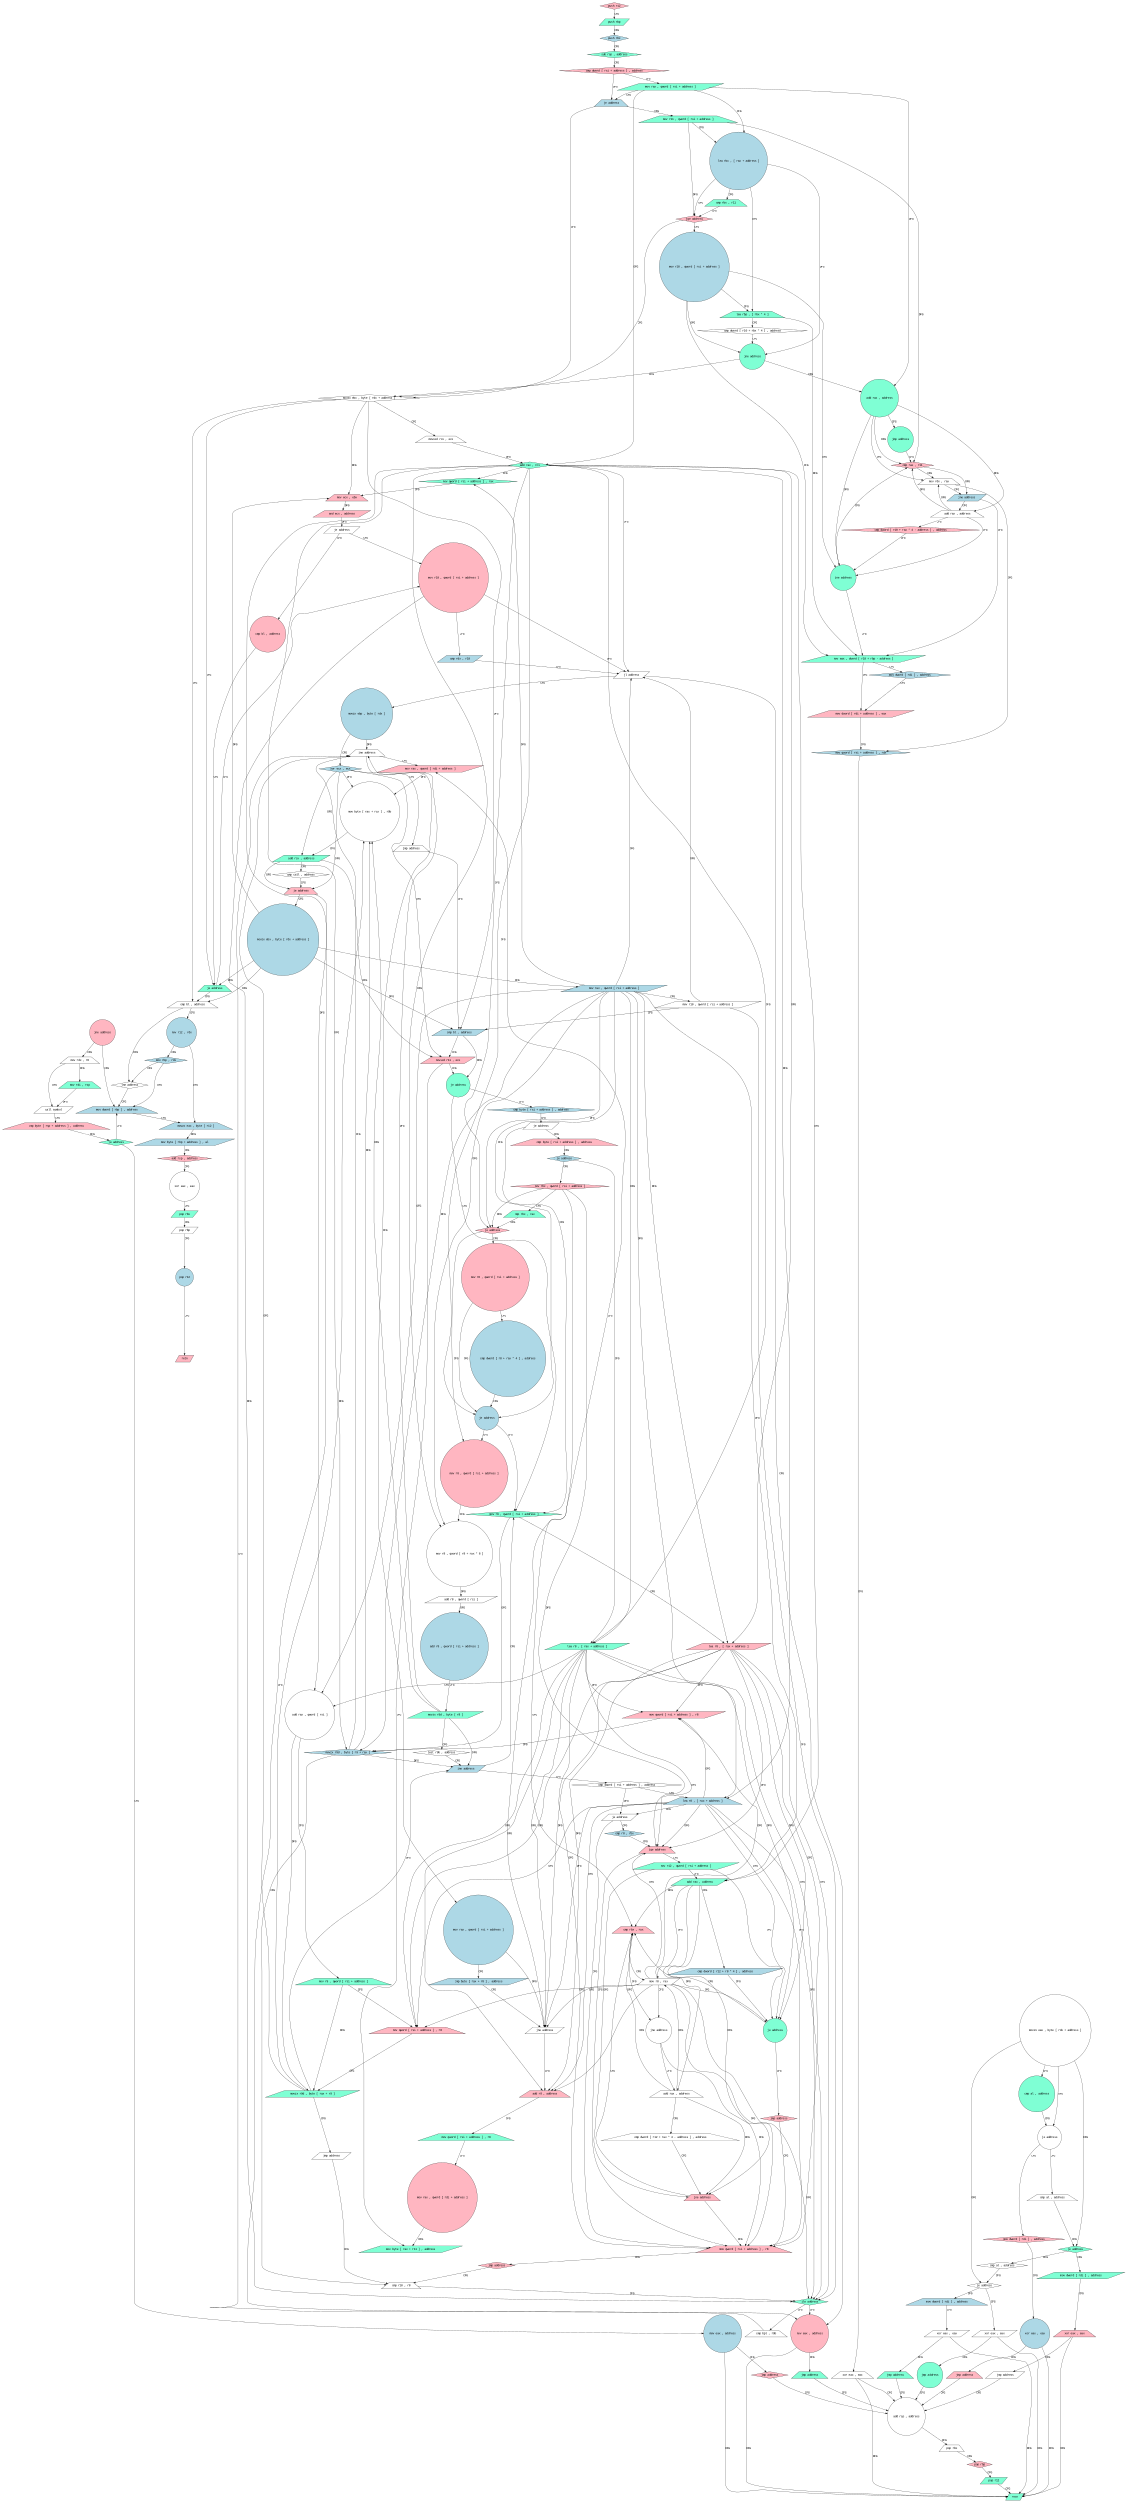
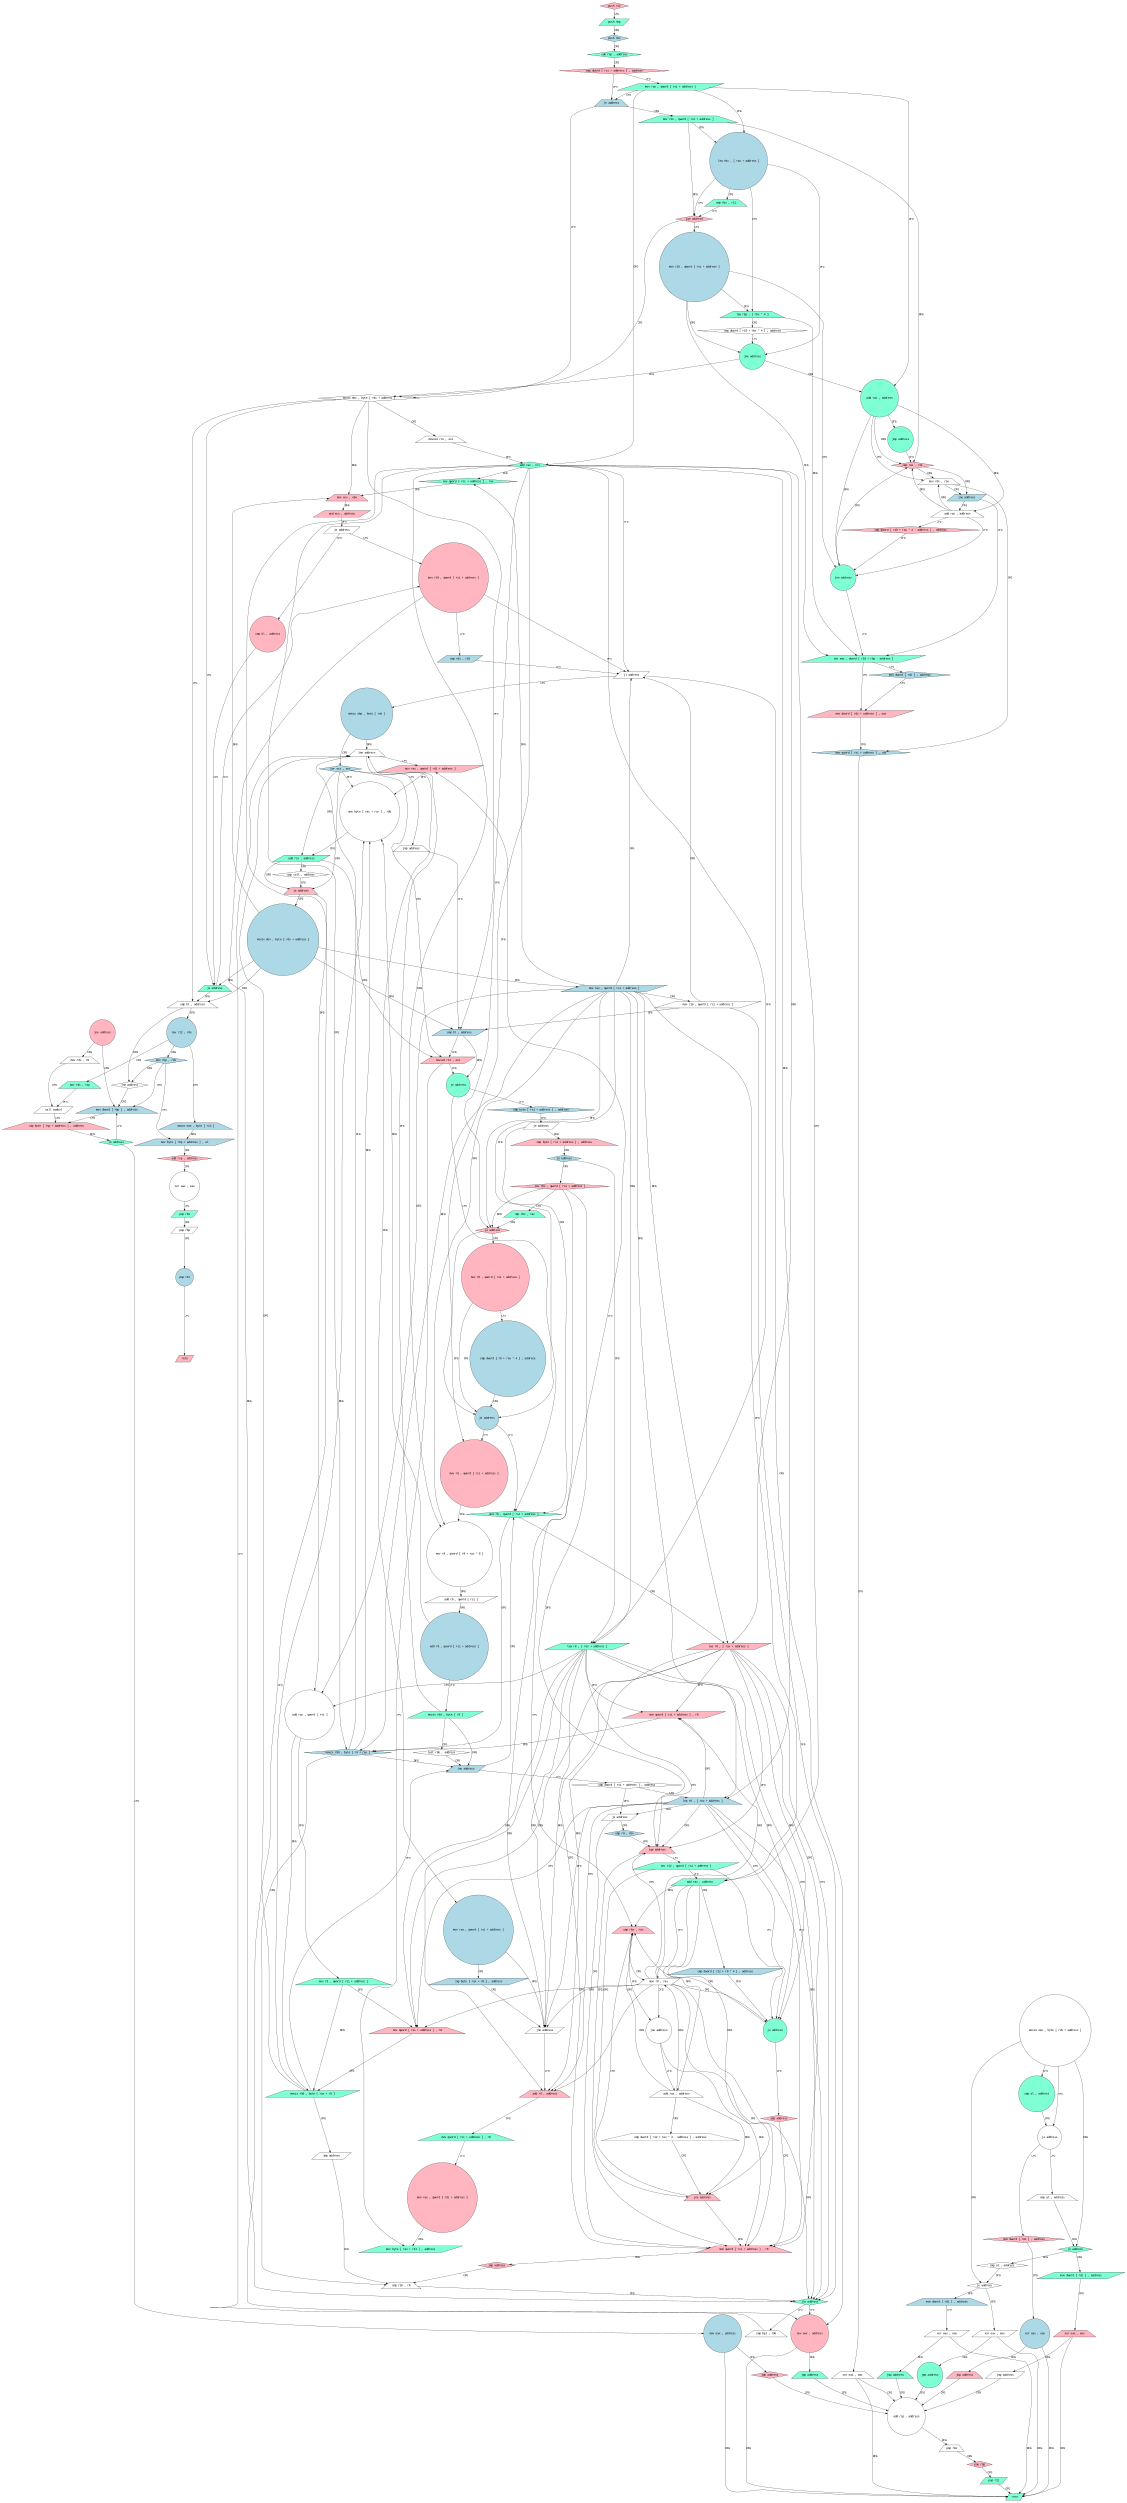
edge "mov rdx , r8" -> "mov rdi , rsp": now "mov r12 , rdx" -> "mov rdi , rsp"
edge "mov rbp , rdi" -> "mov byte [ rbp + address ] , al": added, label "DFG"
edge "mov dword [ rbp ] , address" -> "movzx eax , byte [ r12 ]": now "mov dword [ rbp ] , address" -> "cmp byte [ rsp + address ] , address"
edge "movzx r9d , byte [ r8 ]" -> "mov byte [ rax + rcx ] , r9b": now "add r8 , qword [ rsi + address ]" -> "mov byte [ rax + rcx ] , r9b"
